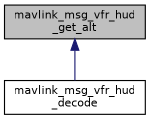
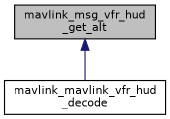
node "mavlink_msg_vfr_hud _decode": label "mavlink_msg_vfr_hud _decode" -> "mavlink_mavlink_vfr_hud _decode"
